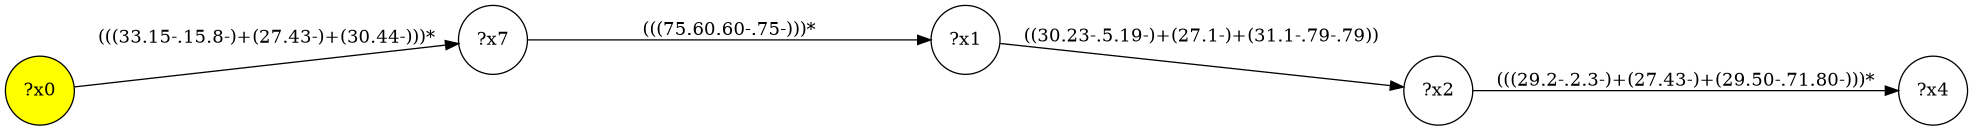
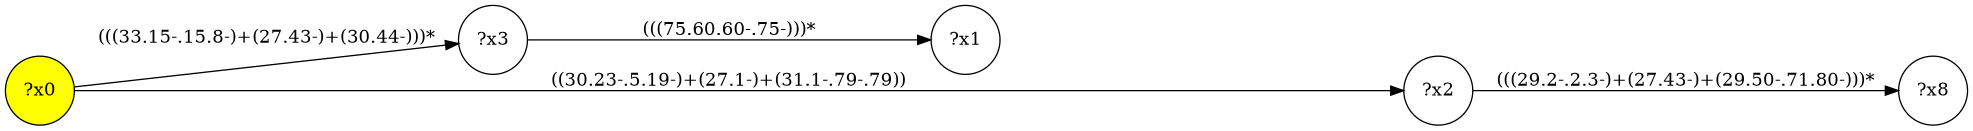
node "?x7": label "?x7" -> "?x3"
edge "?x1" -> "?x2": now "?x0" -> "?x2"
node "?x4": label "?x4" -> "?x8"
